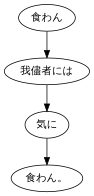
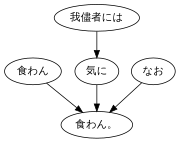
edge "食わん" -> "我儘者には": now "食わん" -> "食わん。"
node "なお": added
